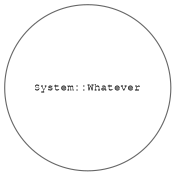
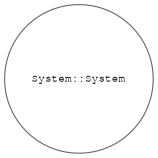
node "System::Whatever": label "System::Whatever" -> "System::System"
